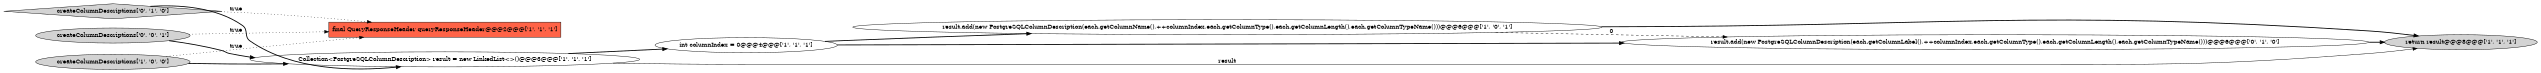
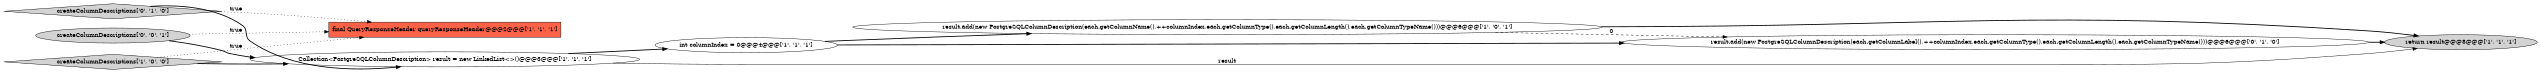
node "createColumnDescriptions['1', '0', '0']": shape ellipse -> diamond
